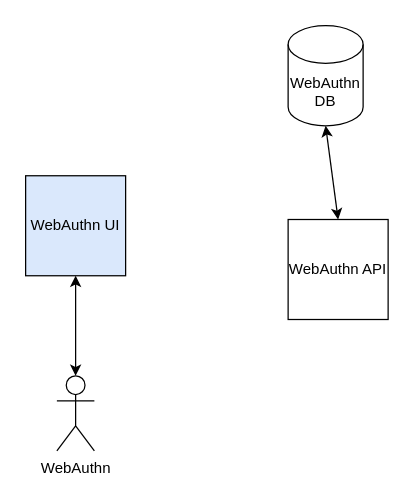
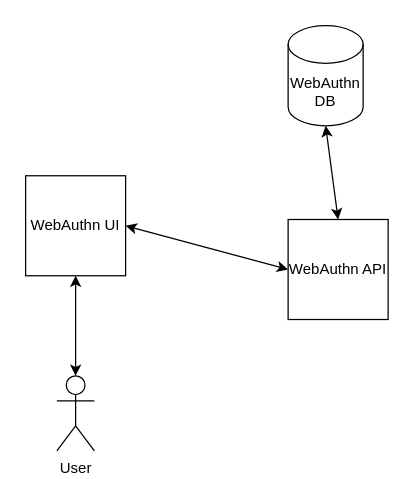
node "WebAuthn UI": fillcolor #dae8fc -> #ffffff
edge "WebAuthn UI" -- "WebAuthn API": added
node "WebAuthn": label "WebAuthn" -> "User"
